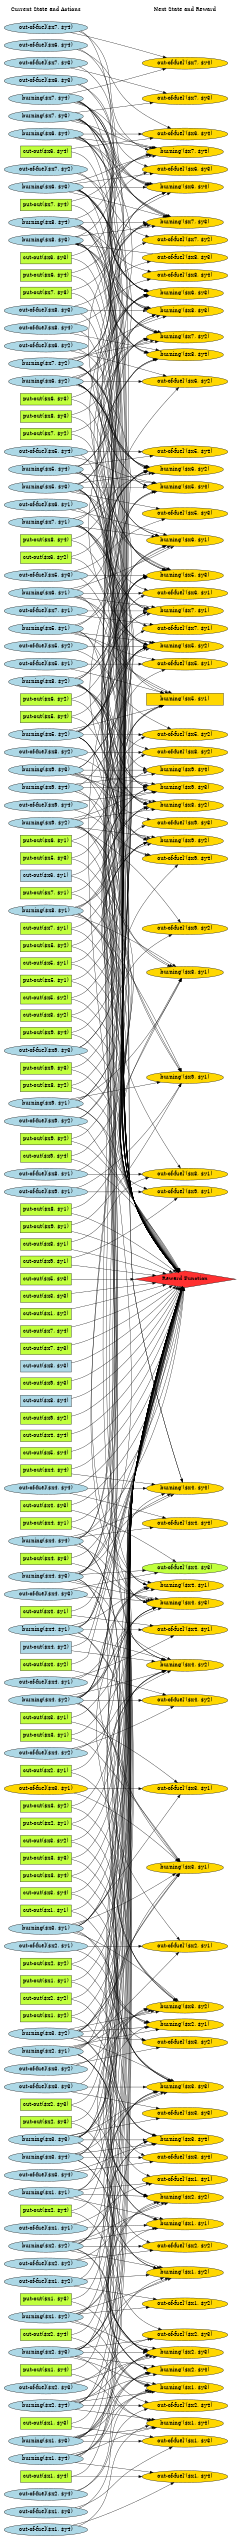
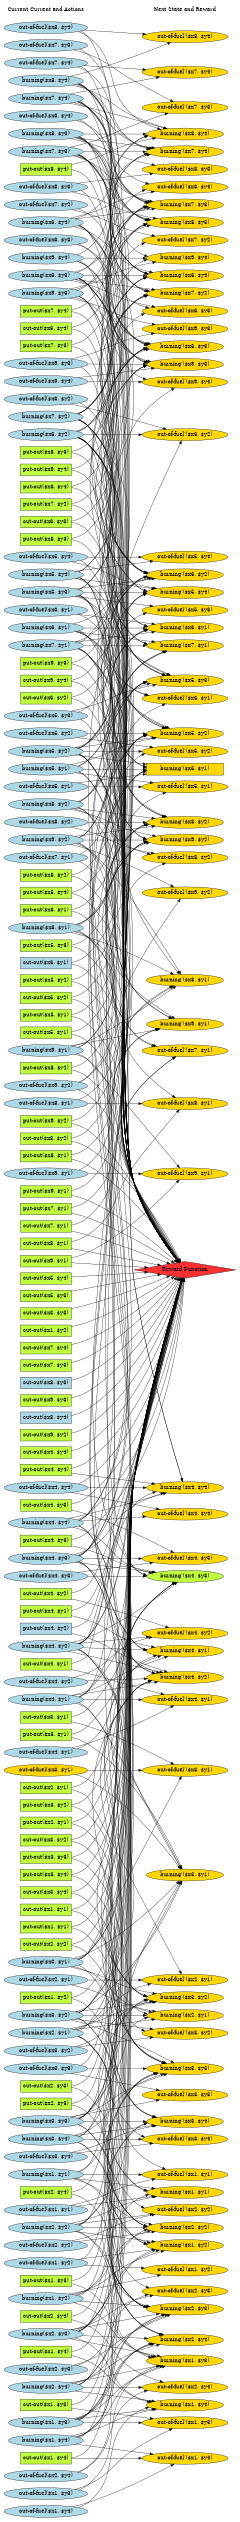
node "Current State and Actions": label "Current State and Actions" -> "Current Current and Actions"
edge "out-of-fuel'($x8, $y3)" -> "burning($x8, $y3)": reversed
edge "burning($x8, $y2)" -> "burning'($x7, $y2)": removed
edge "put-out($x7, $y1)" -> "burning'($x7, $y1)": now "put-out($x7, $y1)" -> "out-of-fuel'($x7, $y1)"
node "out-of-fuel'($x4, $y3)": fillcolor olivedrab1 -> gold1
node "burning'($x4, $y3)": fillcolor gold1 -> olivedrab1
node "put-out($x2, $y2)": removed
